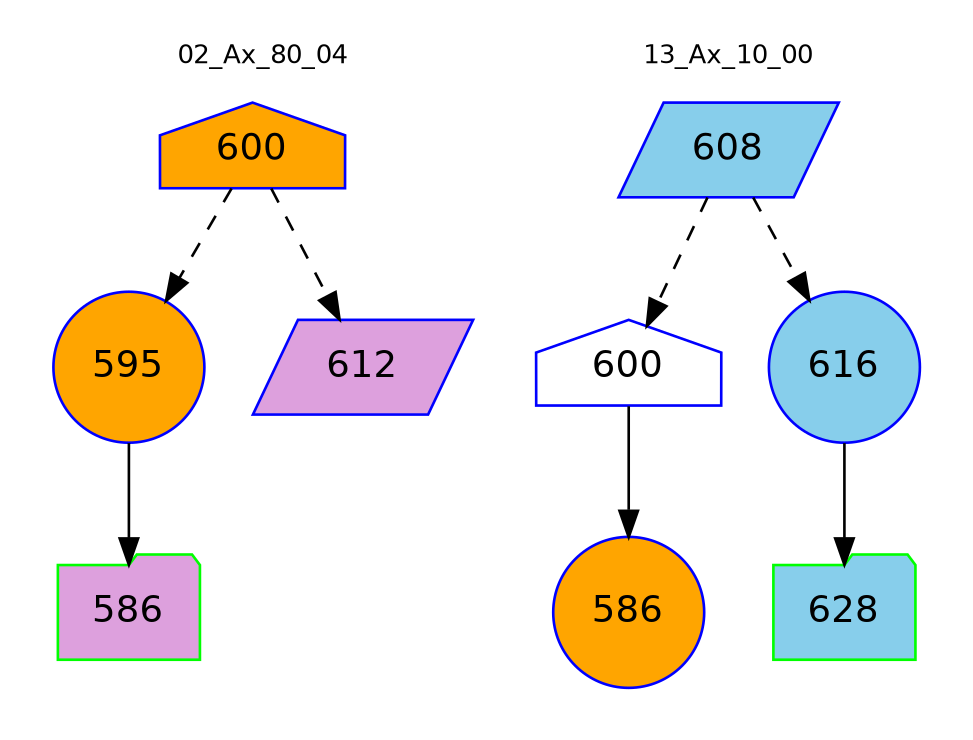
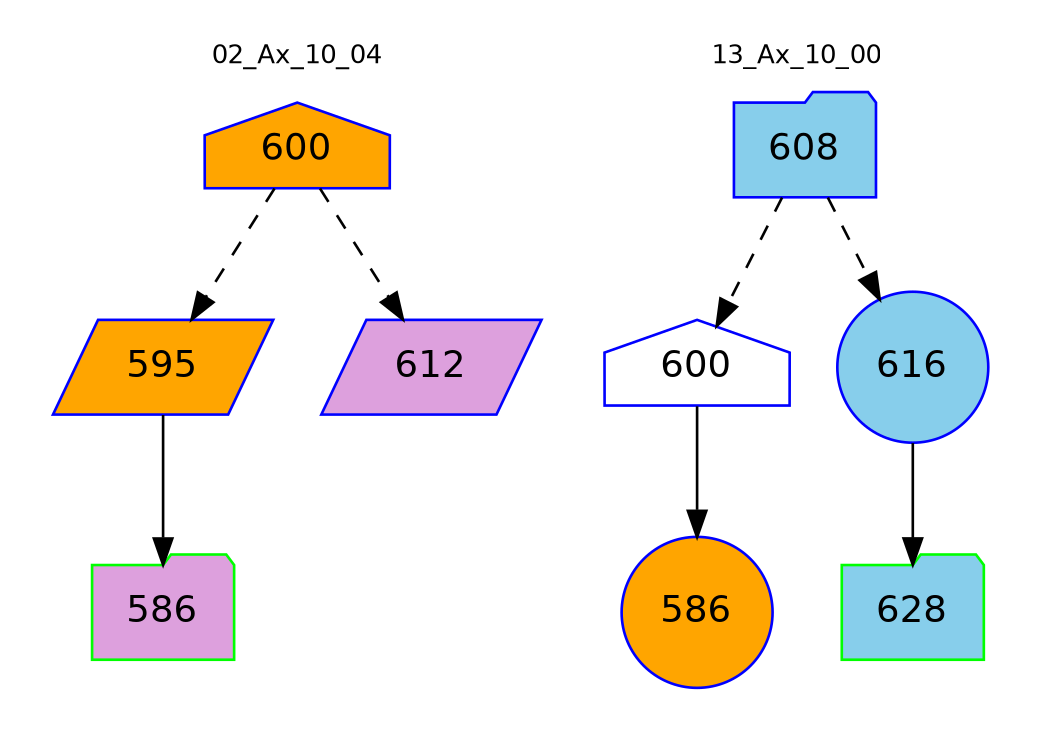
cluster "02_Ax_80_04": label "02_Ax_80_04" -> "02_Ax_10_04"
node "608": shape parallelogram -> folder
node "595": shape circle -> parallelogram
